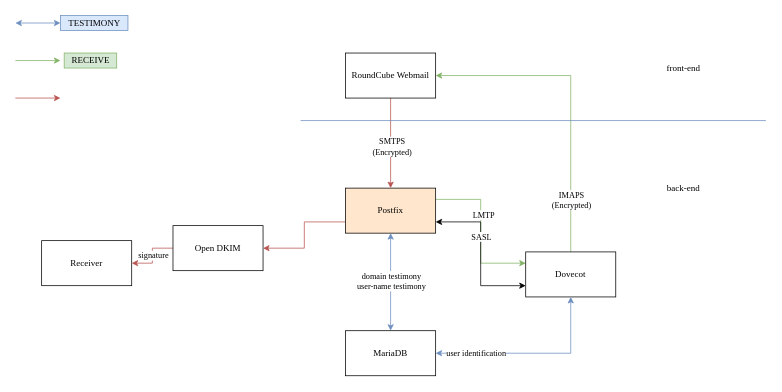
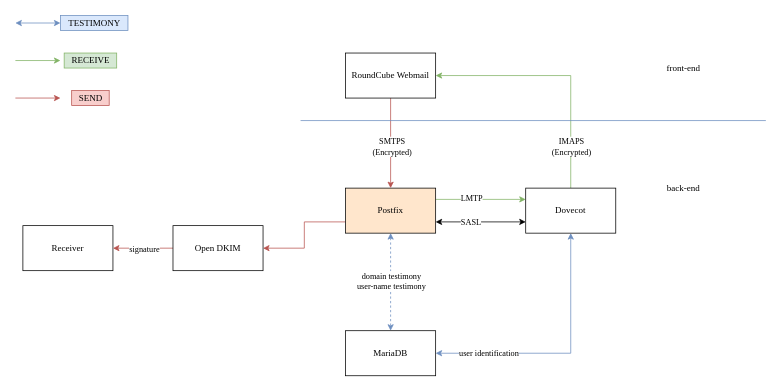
node "SEND": added
node "Receiver": moved (87, 263) -> (68, 248)
node "Dovecot": moved (570, 274) -> (570, 210)
edge "Postfix" -- "MariaDB": style solid -> dashed
